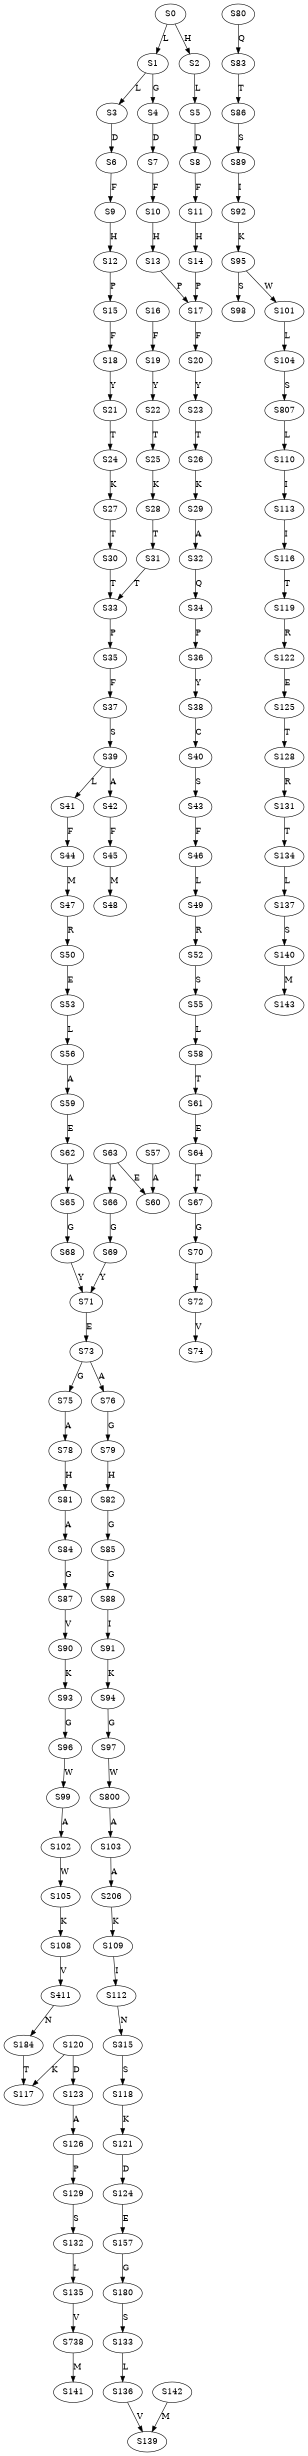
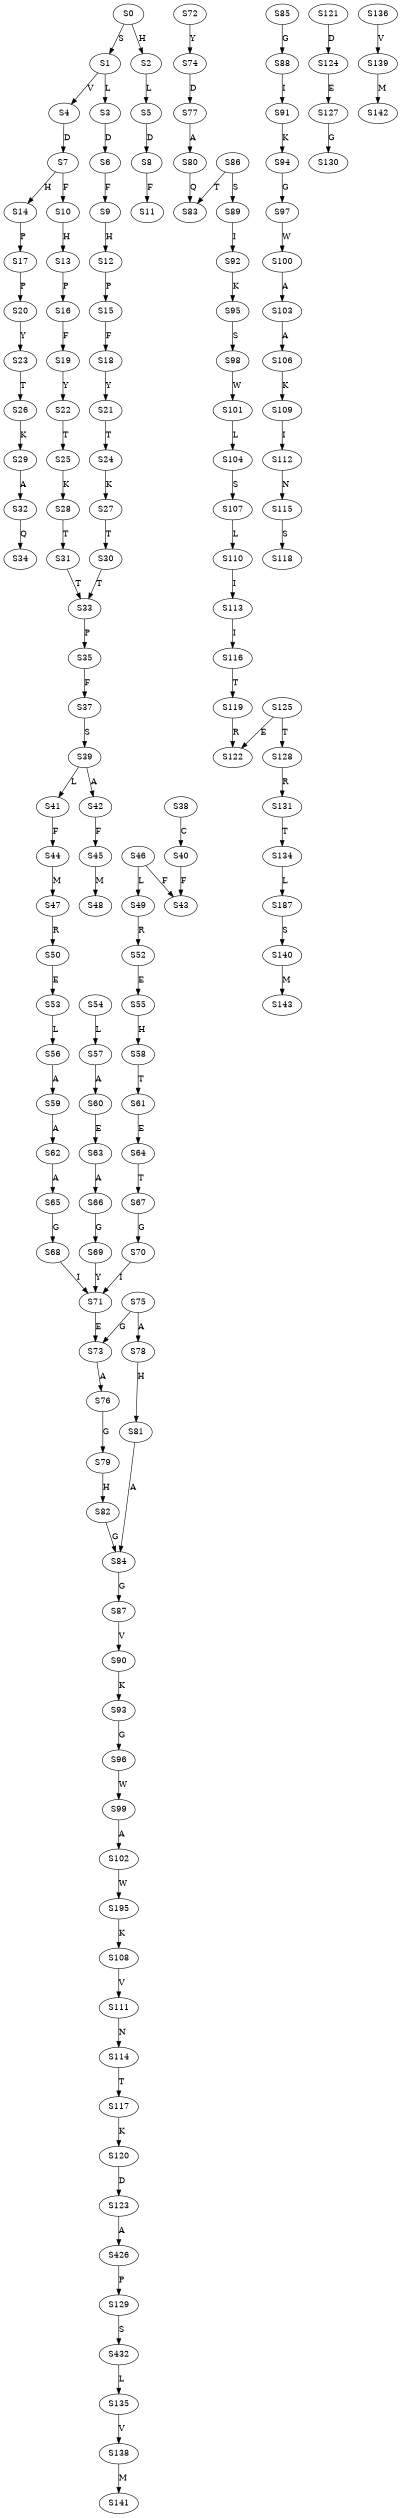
edge "S0" -> "S1": label "L" -> "S"
edge "S83" -> "S86": reversed
edge "S1" -> "S4": label "G" -> "V"
node "S77": added
edge "S11" -> "S14": now "S7" -> "S14"
edge "S95" -> "S101": now "S98" -> "S101"
edge "S13" -> "S17": now "S13" -> "S16"
edge "S17" -> "S20": label "F" -> "P"
node "S807": label "S807" -> "S107"
node "S36": removed
edge "S122" -> "S125": reversed
edge "S40" -> "S43": label "S" -> "F"
edge "S43" -> "S46": reversed
node "S137": label "S137" -> "S187"
edge "S52" -> "S55": label "S" -> "E"
node "S54": added
edge "S55" -> "S58": label "L" -> "H"
edge "S59" -> "S62": label "E" -> "A"
edge "S63" -> "S60": reversed
edge "S70" -> "S72": now "S70" -> "S71"
edge "S68" -> "S71": label "Y" -> "I"
edge "S72" -> "S74": label "V" -> "Y"
edge "S73" -> "S75": reversed
edge "S82" -> "S85": now "S82" -> "S84"
node "S800": label "S800" -> "S100"
node "S105": label "S105" -> "S195"
node "S206": label "S206" -> "S106"
node "S411": label "S411" -> "S111"
node "S184": label "S184" -> "S114"
node "S315": label "S315" -> "S115"
edge "S120" -> "S117": reversed
edge "S118" -> "S121": removed, label "K"
node "S126": label "S126" -> "S426"
node "S132": label "S132" -> "S432"
node "S157": label "S157" -> "S127"
node "S180": label "S180" -> "S130"
node "S738": label "S738" -> "S138"
node "S133": removed
edge "S142" -> "S139": reversed
